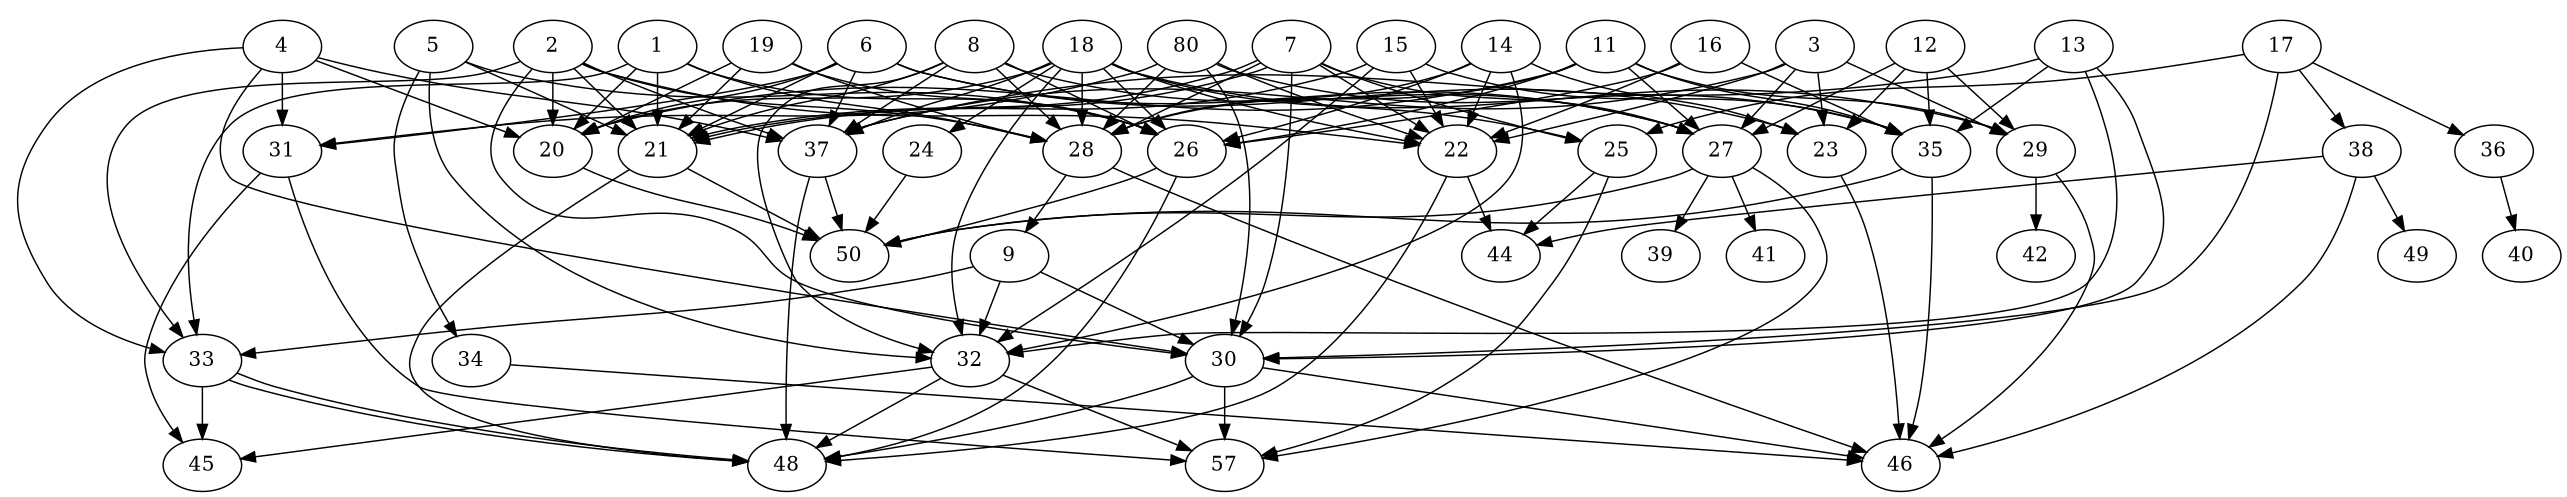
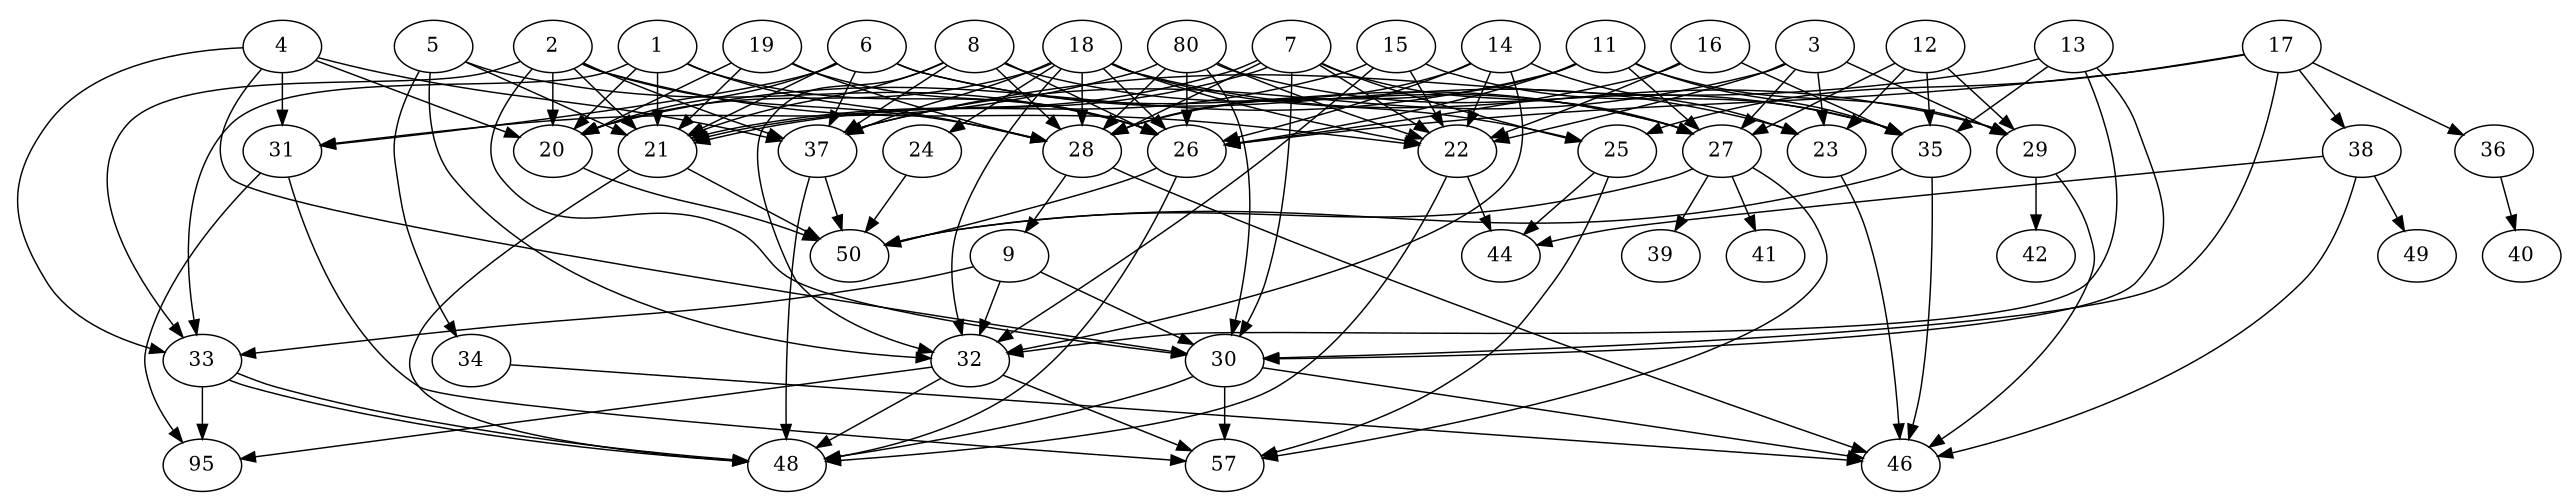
edge "80" -> "26": added
edge "17" -> "26": added
node "45": label "45" -> "95"
